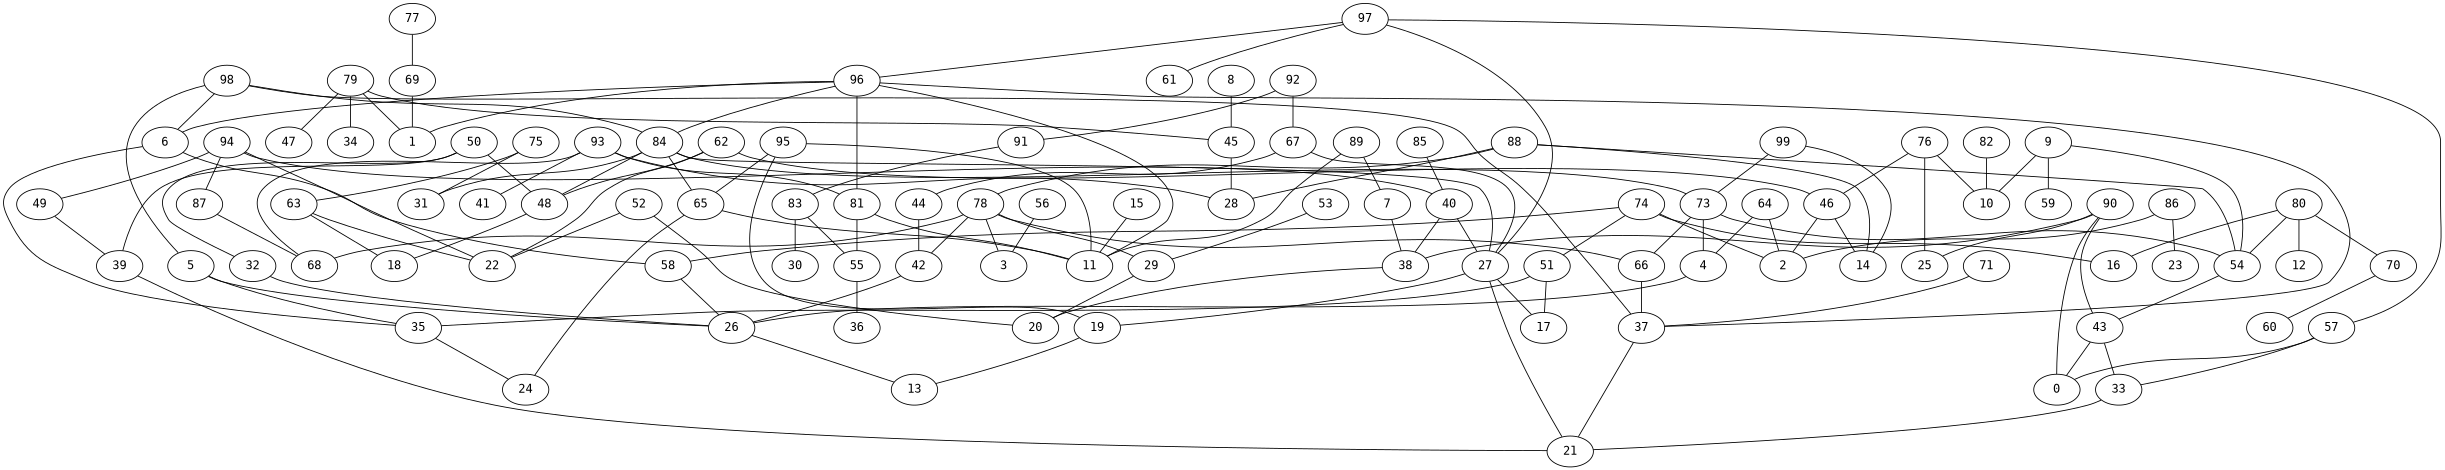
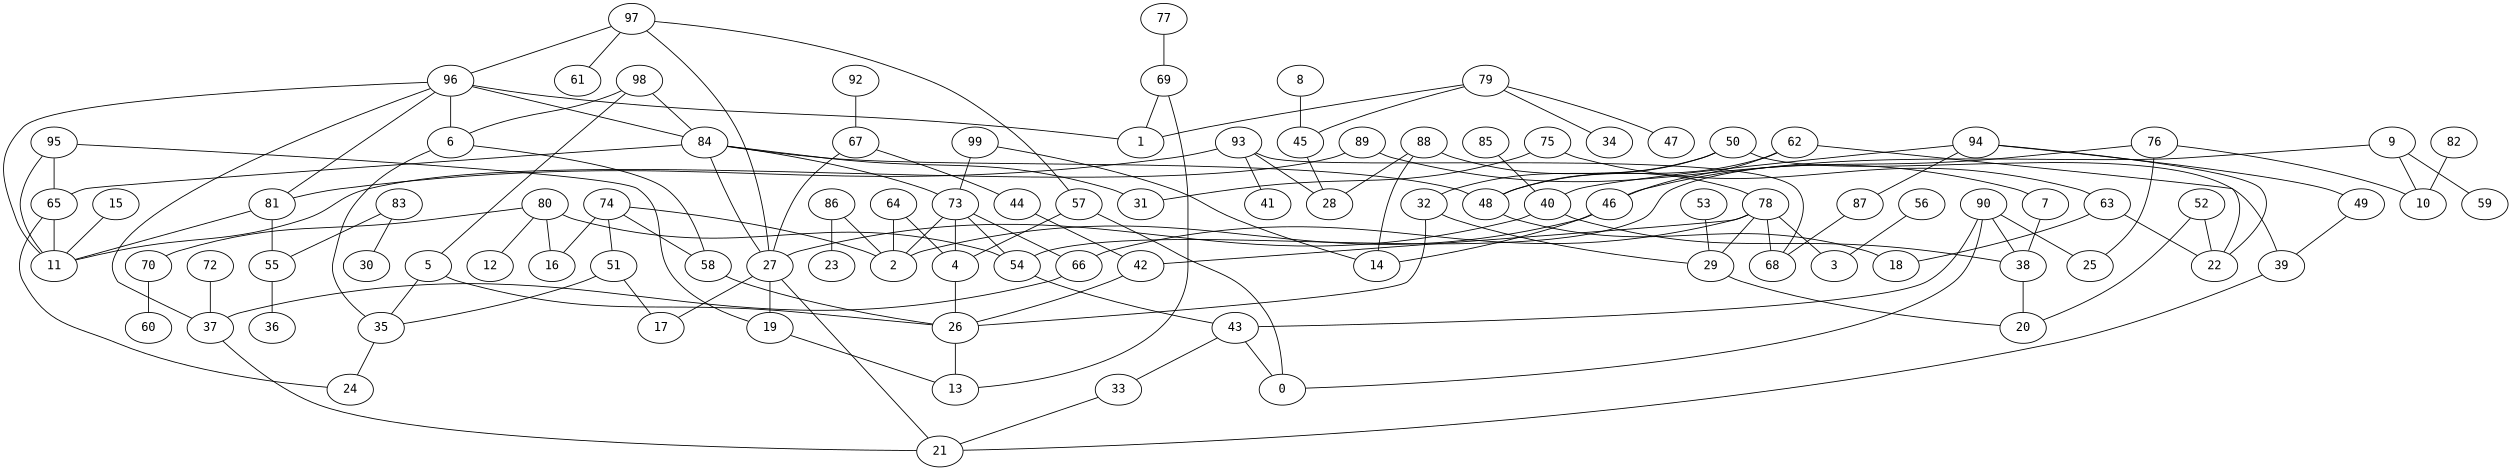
edge "98" -- "37": removed
node "91": removed
edge "88" -- "54": removed
edge "73" -- "2": added
edge "32" -- "29": added
node "71": label "71" -> "72"
edge "69" -- "13": added
edge "57" -- "33": now "57" -- "4"
